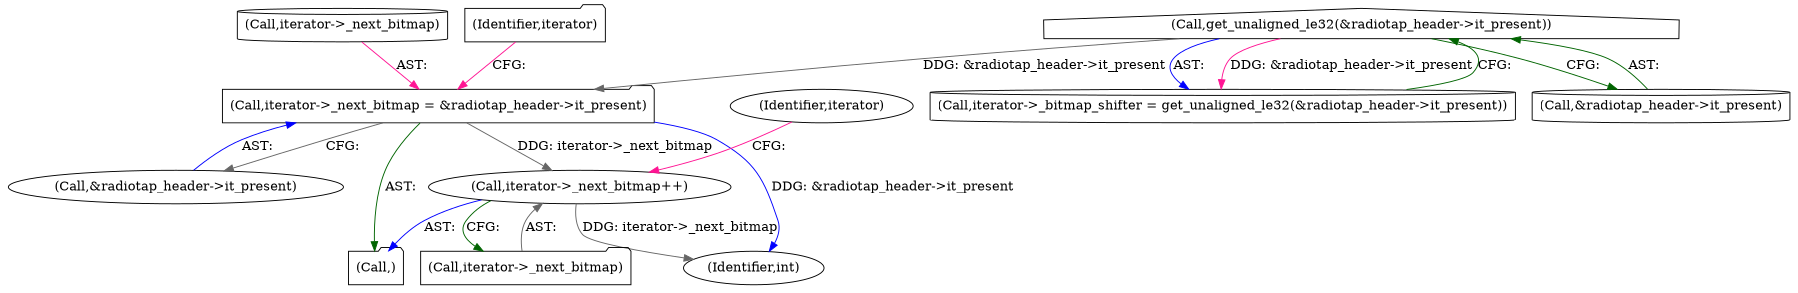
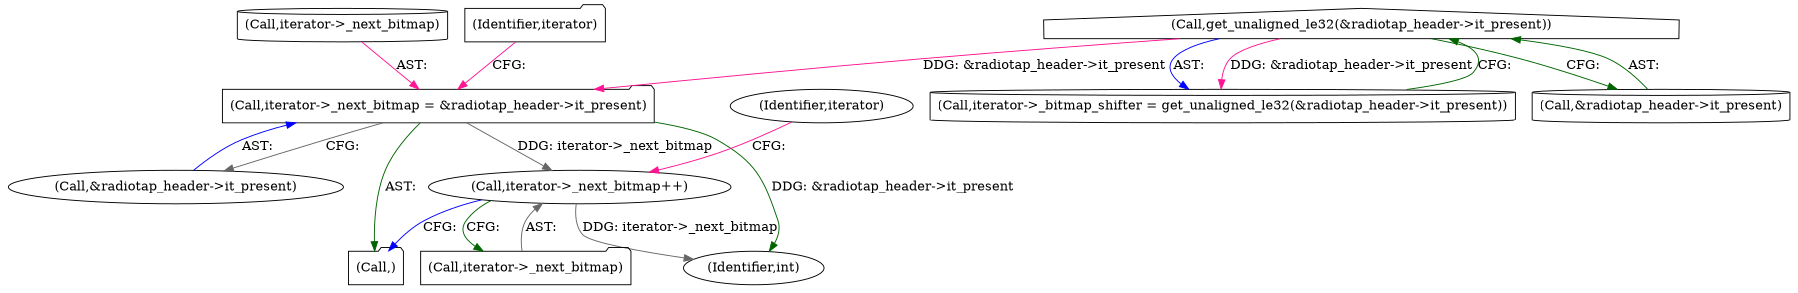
edge "(Call,get_unaligned_le32(&radiotap_header->it_present))" -> "(Call,iterator->_next_bitmap = &radiotap_header->it_present)": color gray40 -> deeppink
edge "(Call,iterator->_next_bitmap = &radiotap_header->it_present)" -> "(Identifier,int)": color blue -> darkgreen
edge "(Call,iterator->_next_bitmap++)" -> "(Call,)": label "AST: " -> "CFG: "
